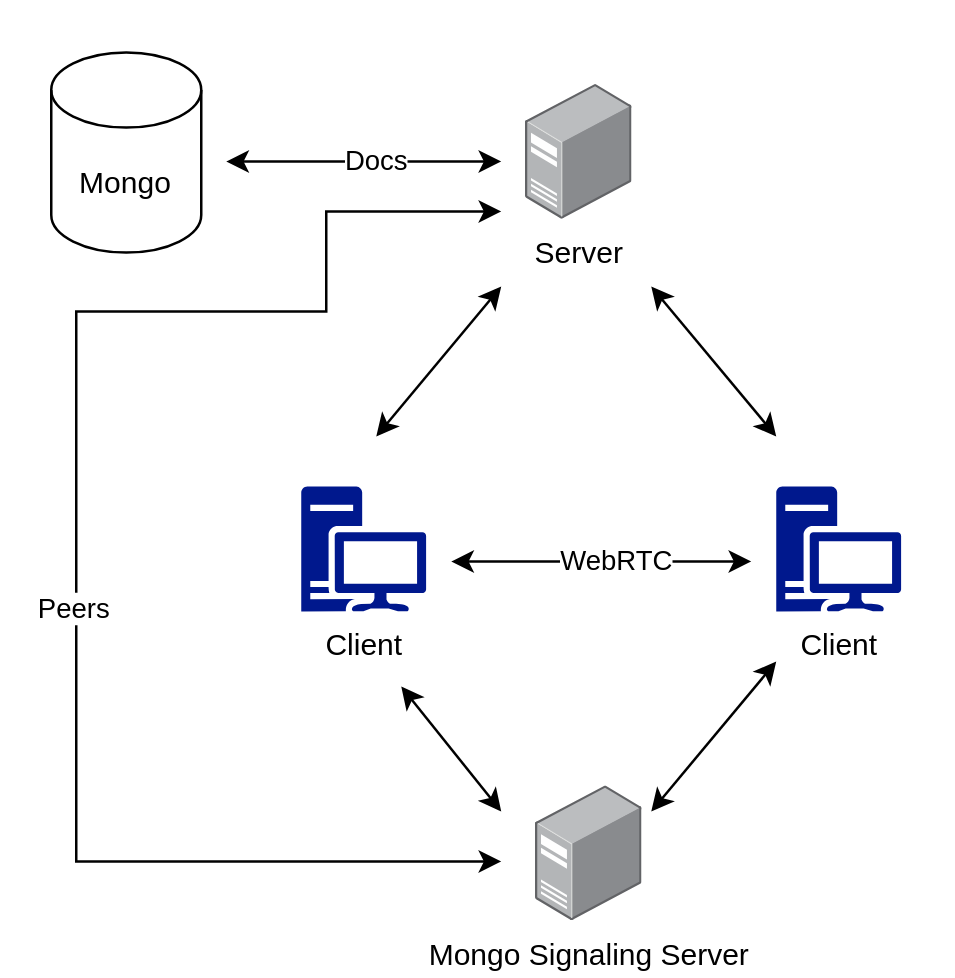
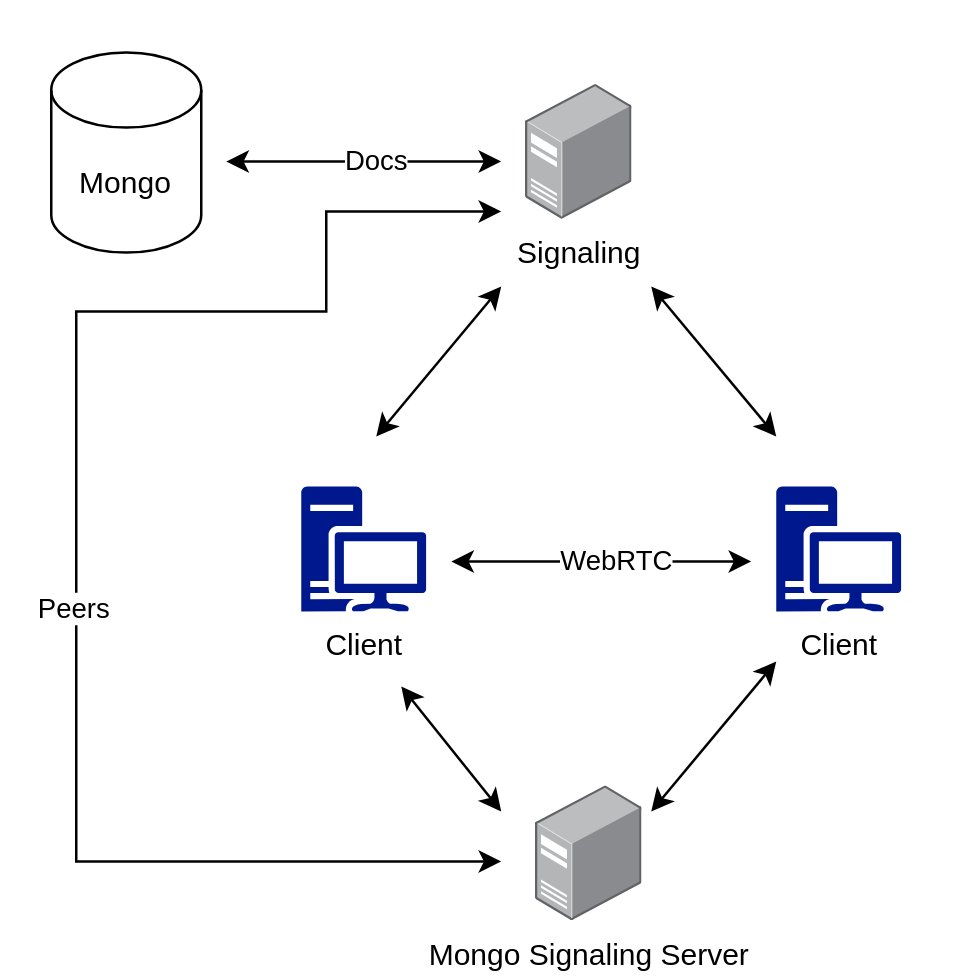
node "Server": label "Server" -> "Signaling"
